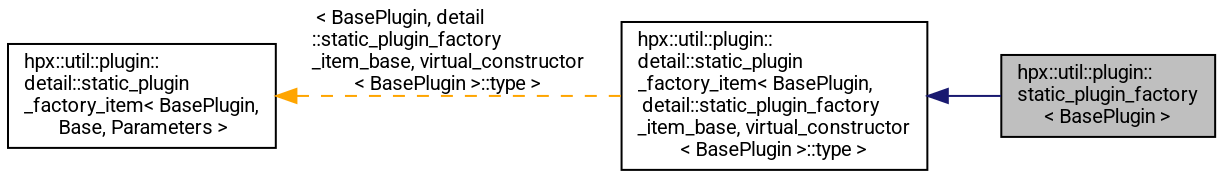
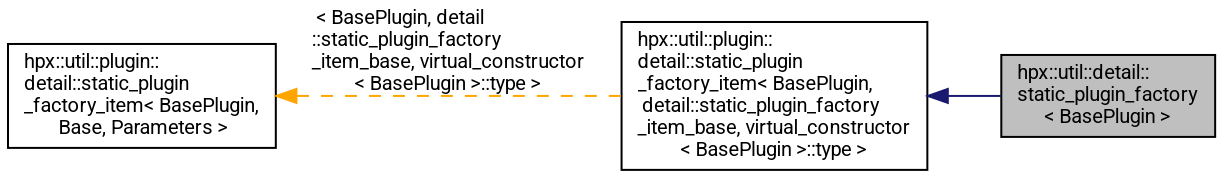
node "hpx::util::plugin:: static_plugin_factory < BasePlugin >": label "hpx::util::plugin:: static_plugin_factory < BasePlugin >" -> "hpx::util::detail:: static_plugin_factory < BasePlugin >"
